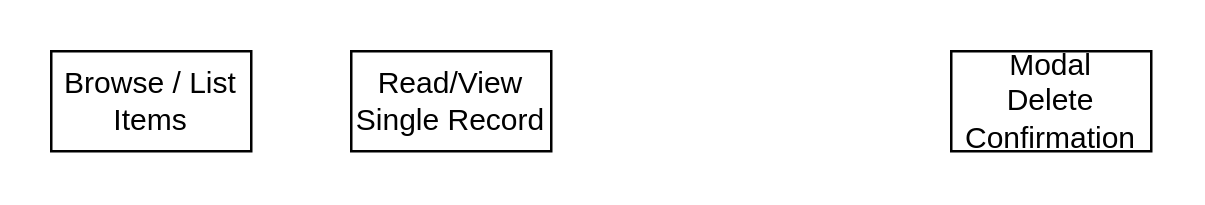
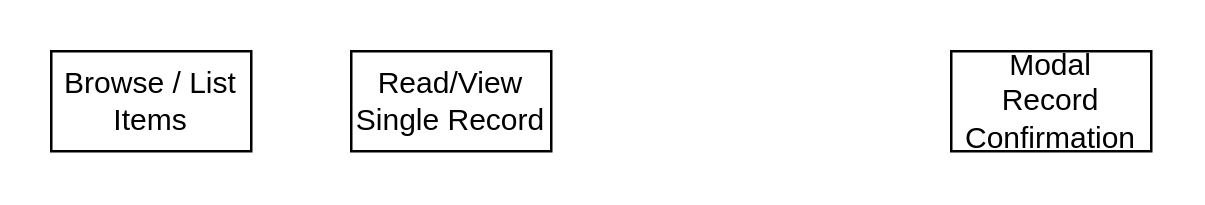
node "Modal Delete Confirmation": label "Modal Delete Confirmation" -> "Modal Record Confirmation"
